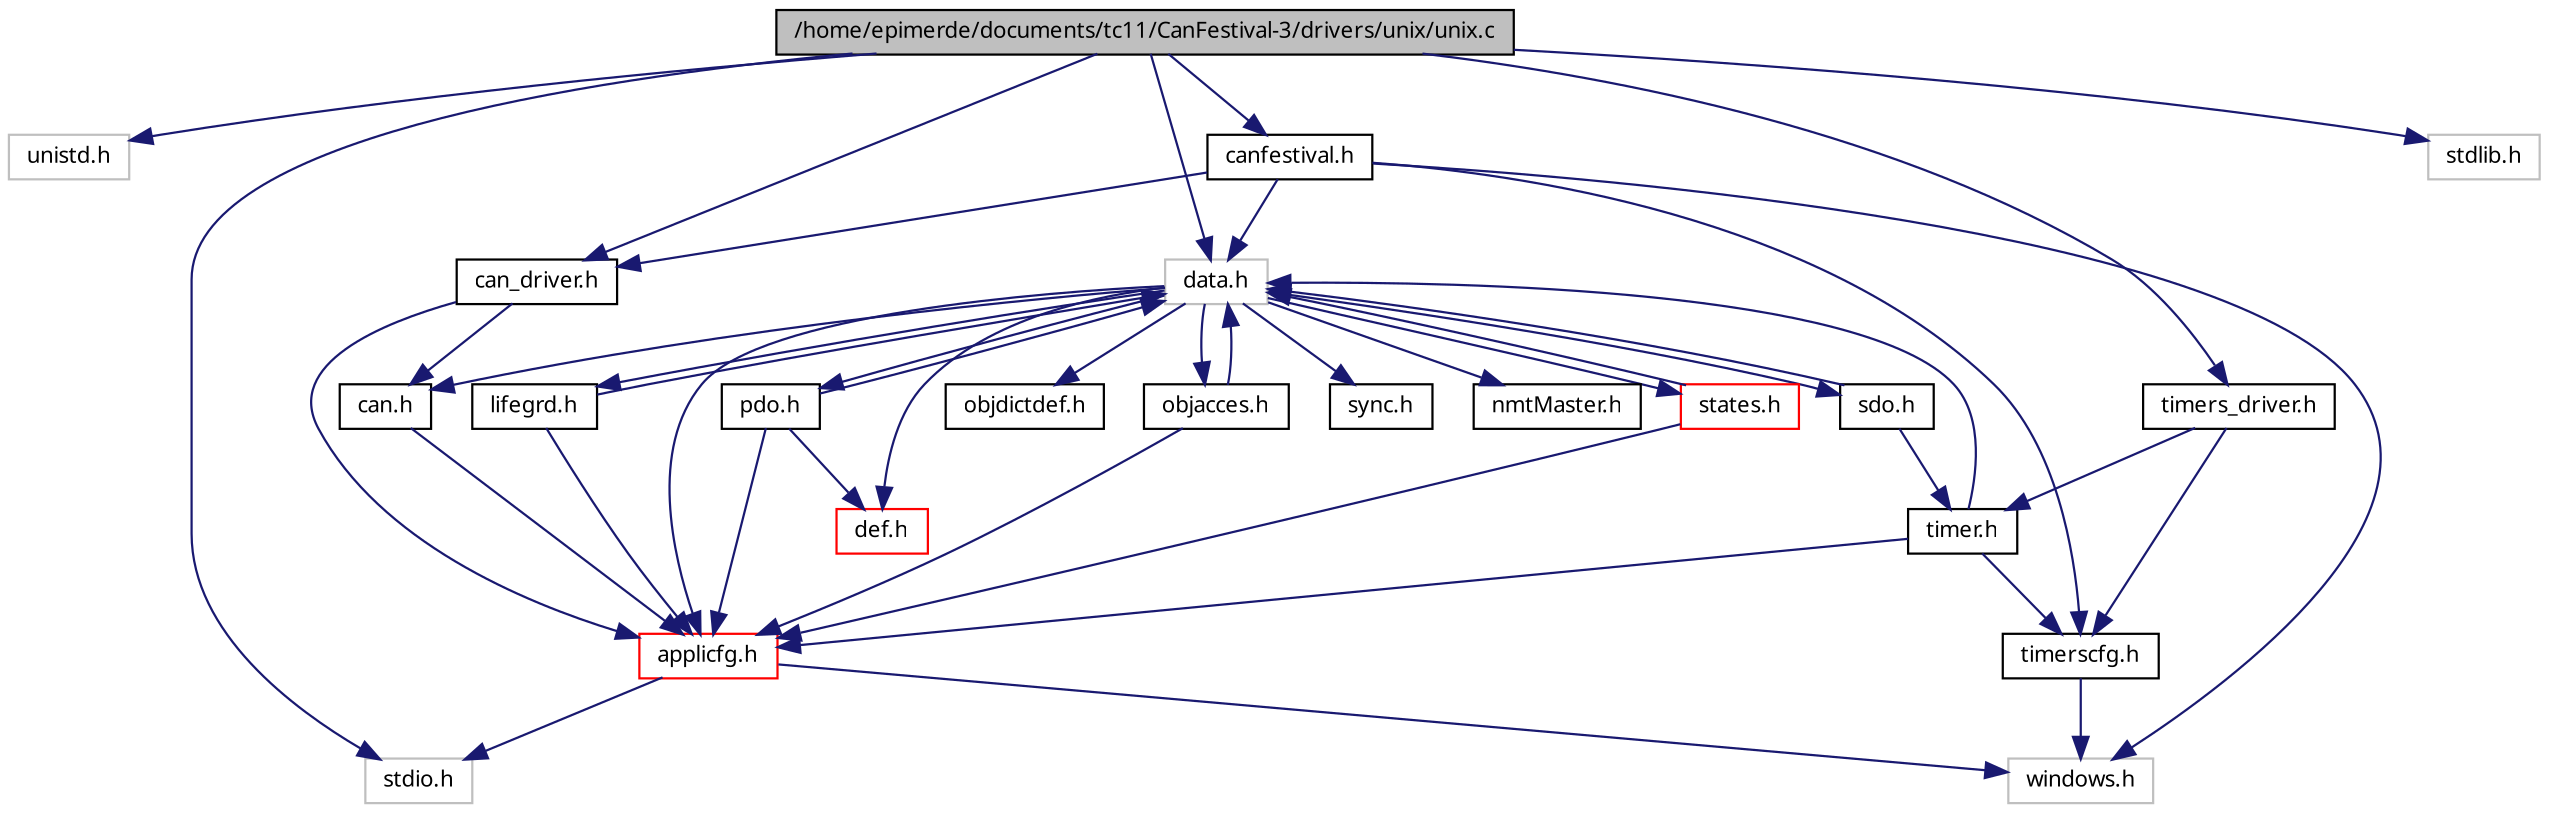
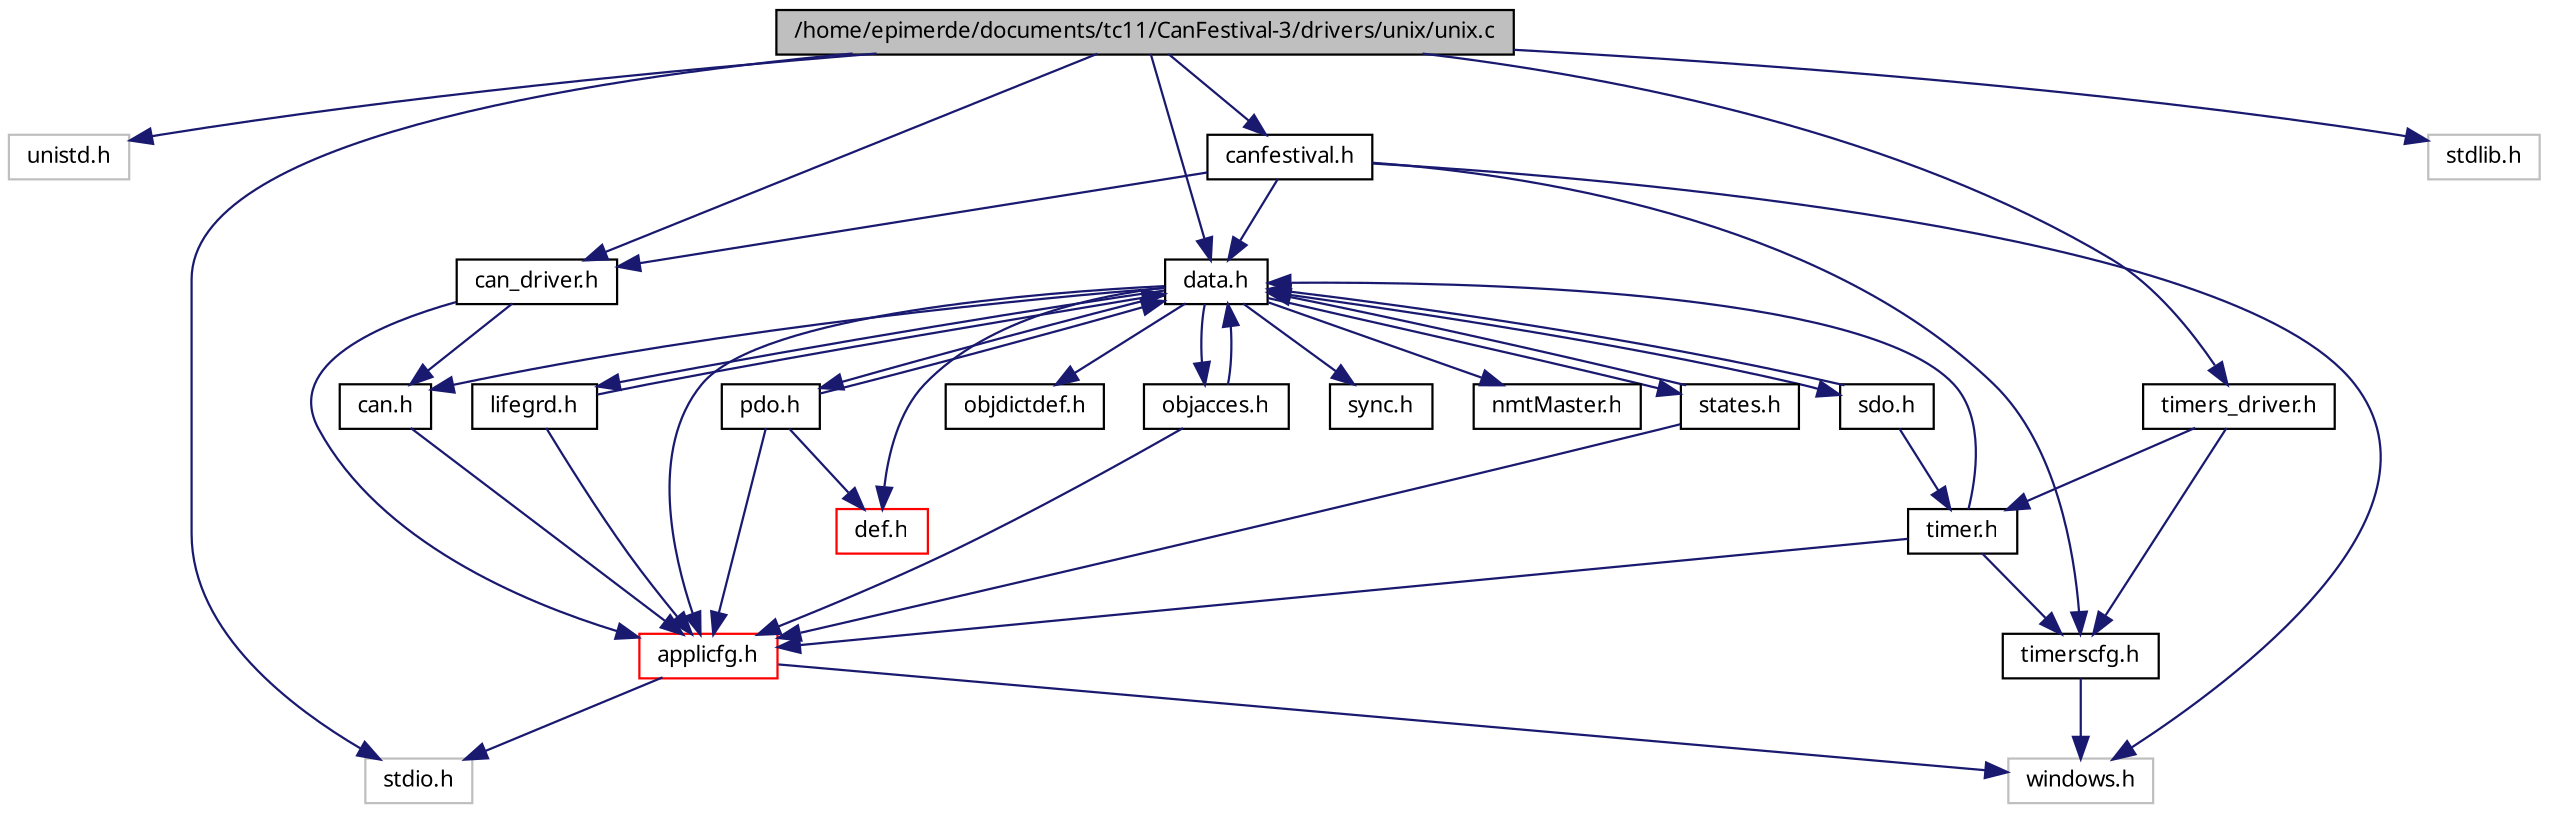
node "data.h": color grey75 -> black
node "states.h": color red -> black
